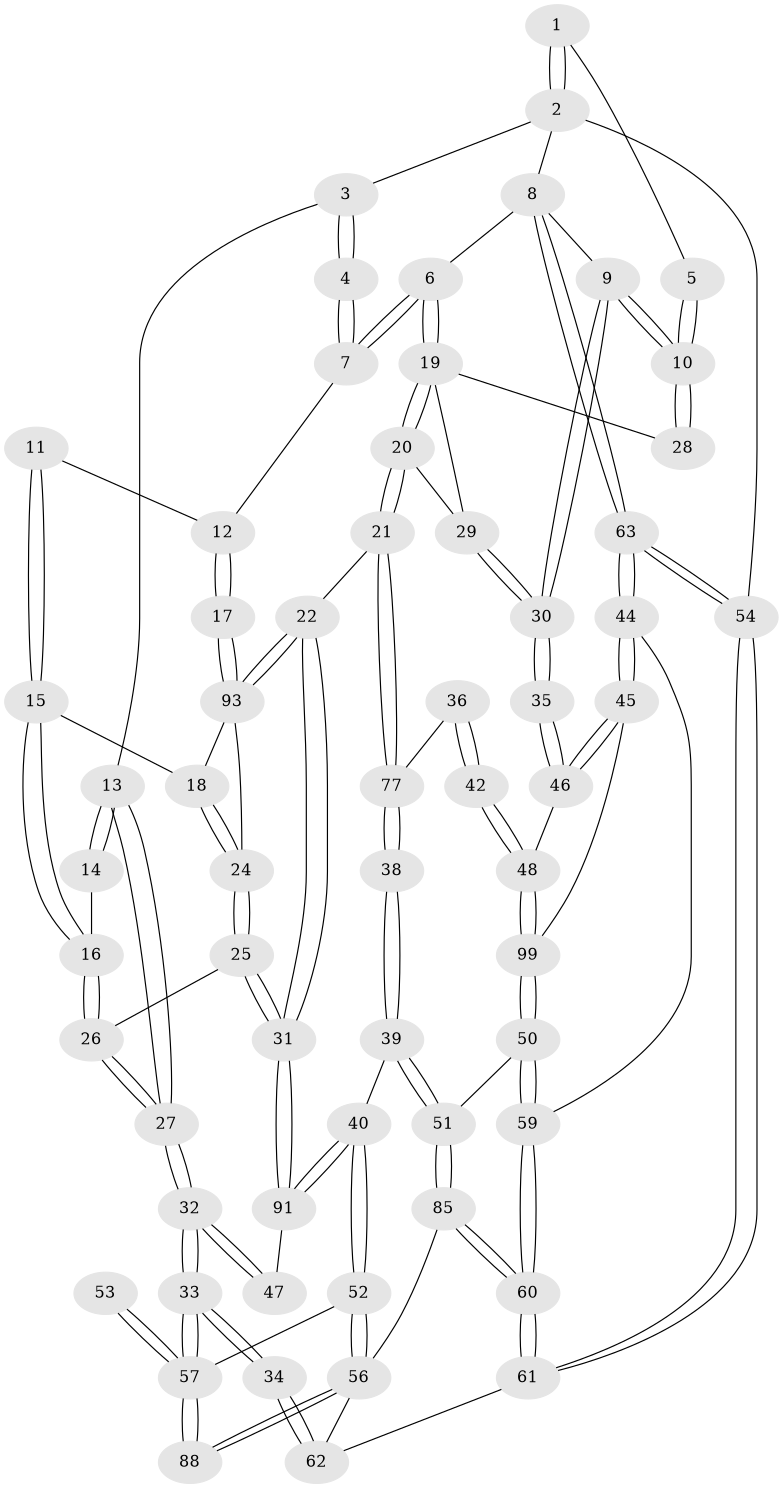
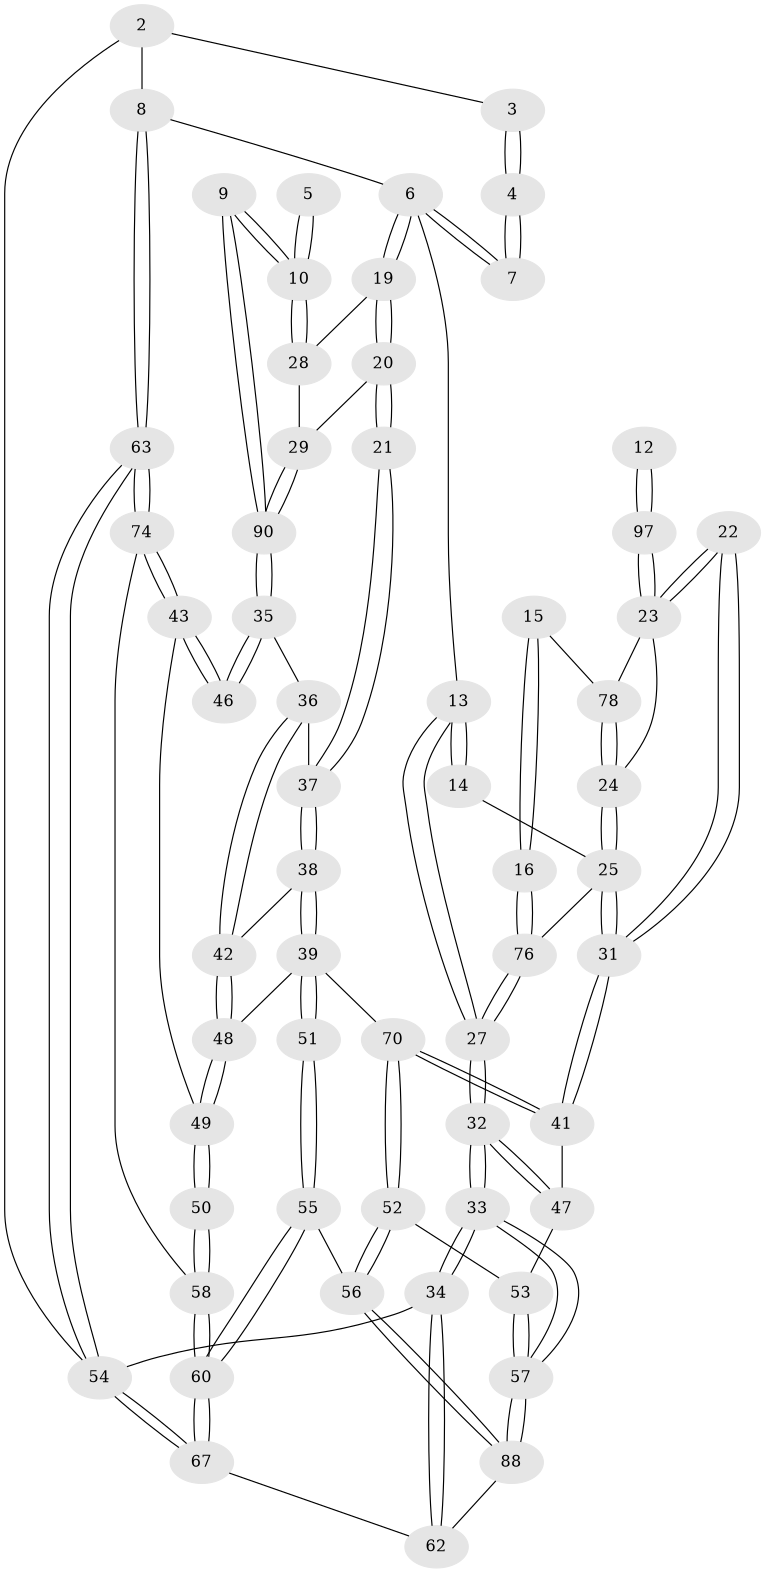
node "1": removed
edge "8" -- "9": removed
edge "3" -- "13": now "6" -- "13"
node "11": removed
edge "7" -- "12": removed
edge "19" -- "29": now "28" -- "29"
edge "21" -- "22": removed
node "17": label "17" -> "97"
node "30": label "30" -> "90"
node "44": label "44" -> "74"
edge "35" -- "36": added
node "93": label "93" -> "23"
node "45": label "45" -> "43"
node "18": label "18" -> "78"
node "77": label "77" -> "37"
edge "46" -- "48": now "39" -- "48"
edge "14" -- "16": now "14" -- "25"
edge "38" -- "42": added
node "99": label "99" -> "49"
node "26": label "26" -> "76"
edge "50" -- "51": removed
node "40": label "40" -> "70"
node "59": label "59" -> "58"
node "91": label "91" -> "41"
node "85": label "85" -> "55"
edge "47" -- "53": added
edge "52" -- "57": now "52" -- "53"
edge "34" -- "54": added
node "61": label "61" -> "67"
edge "56" -- "62": now "88" -- "62"
